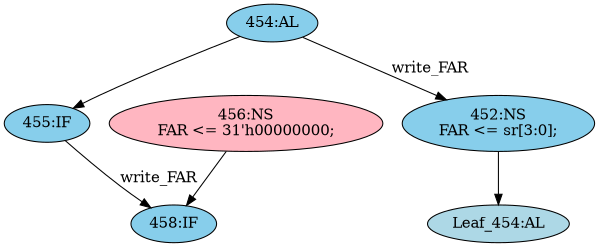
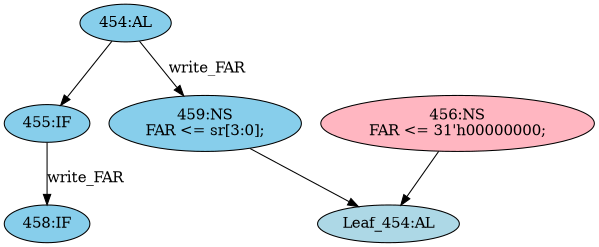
node "452:NS FAR <= sr[3:0];": label "452:NS FAR <= sr[3:0];" -> "459:NS FAR <= sr[3:0];"
edge "456:NS FAR <= 31'h00000000;" -> "458:IF": now "456:NS FAR <= 31'h00000000;" -> "Leaf_454:AL"
